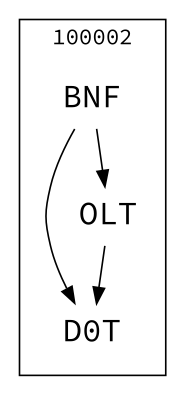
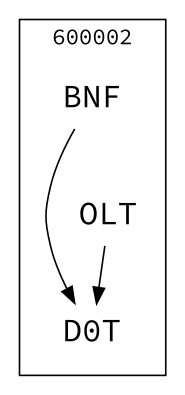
cluster "100002": label "100002" -> "600002"
edge "BNF" -> "OLT": removed
